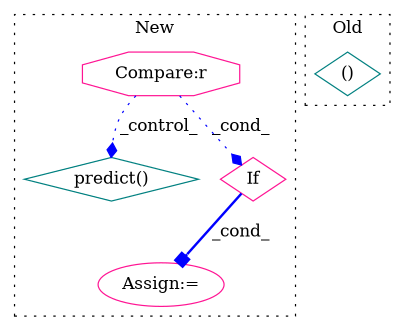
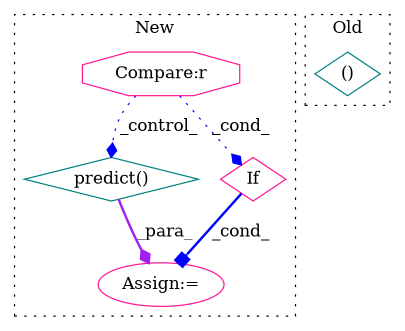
edge "predict()" -> "Assign:=": added, label "_para_"
